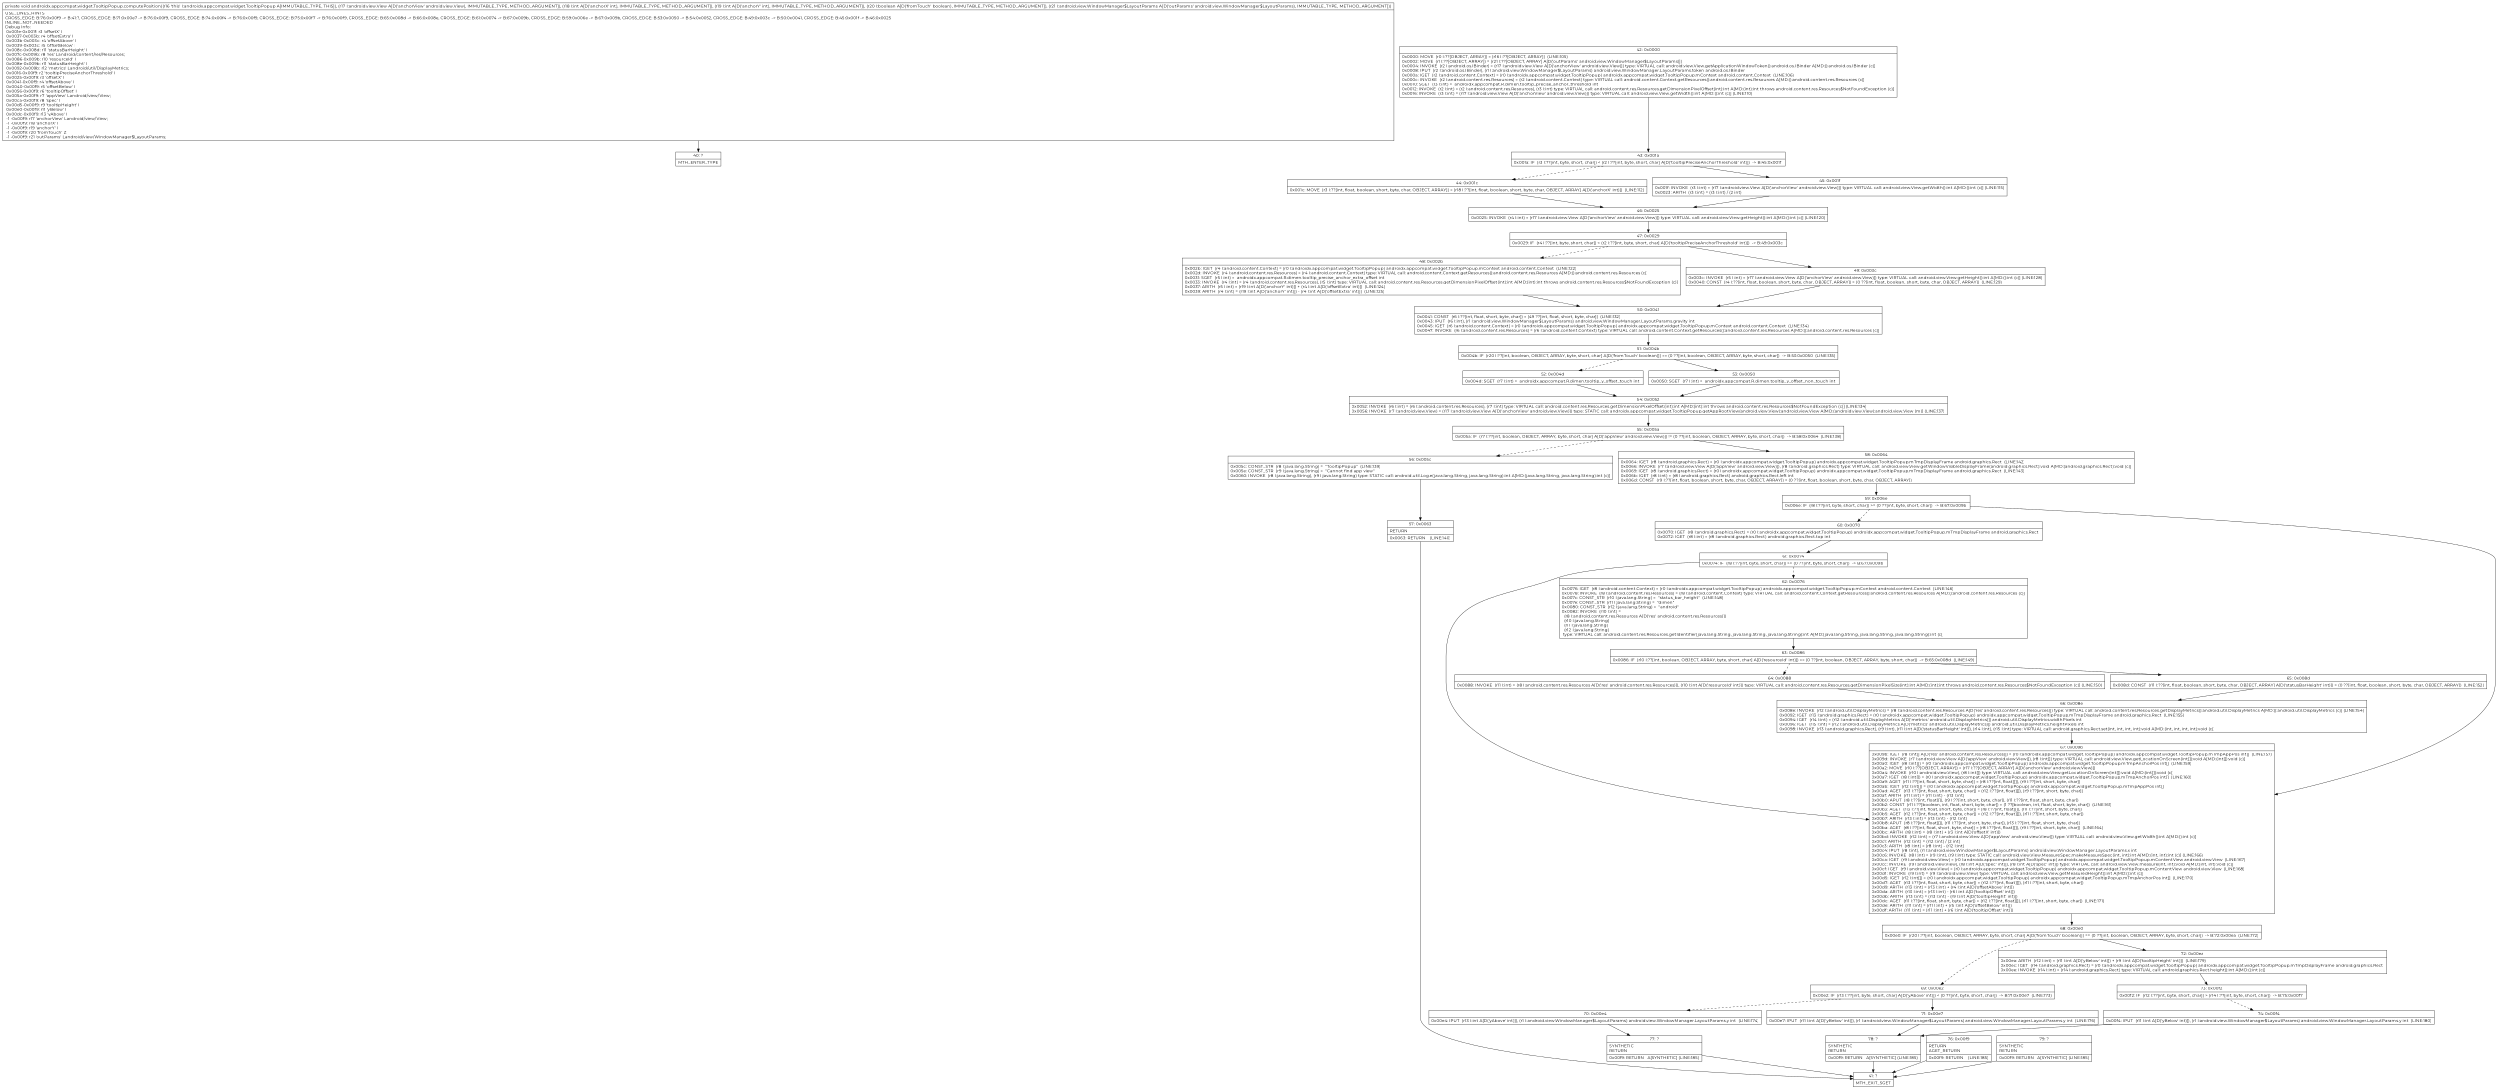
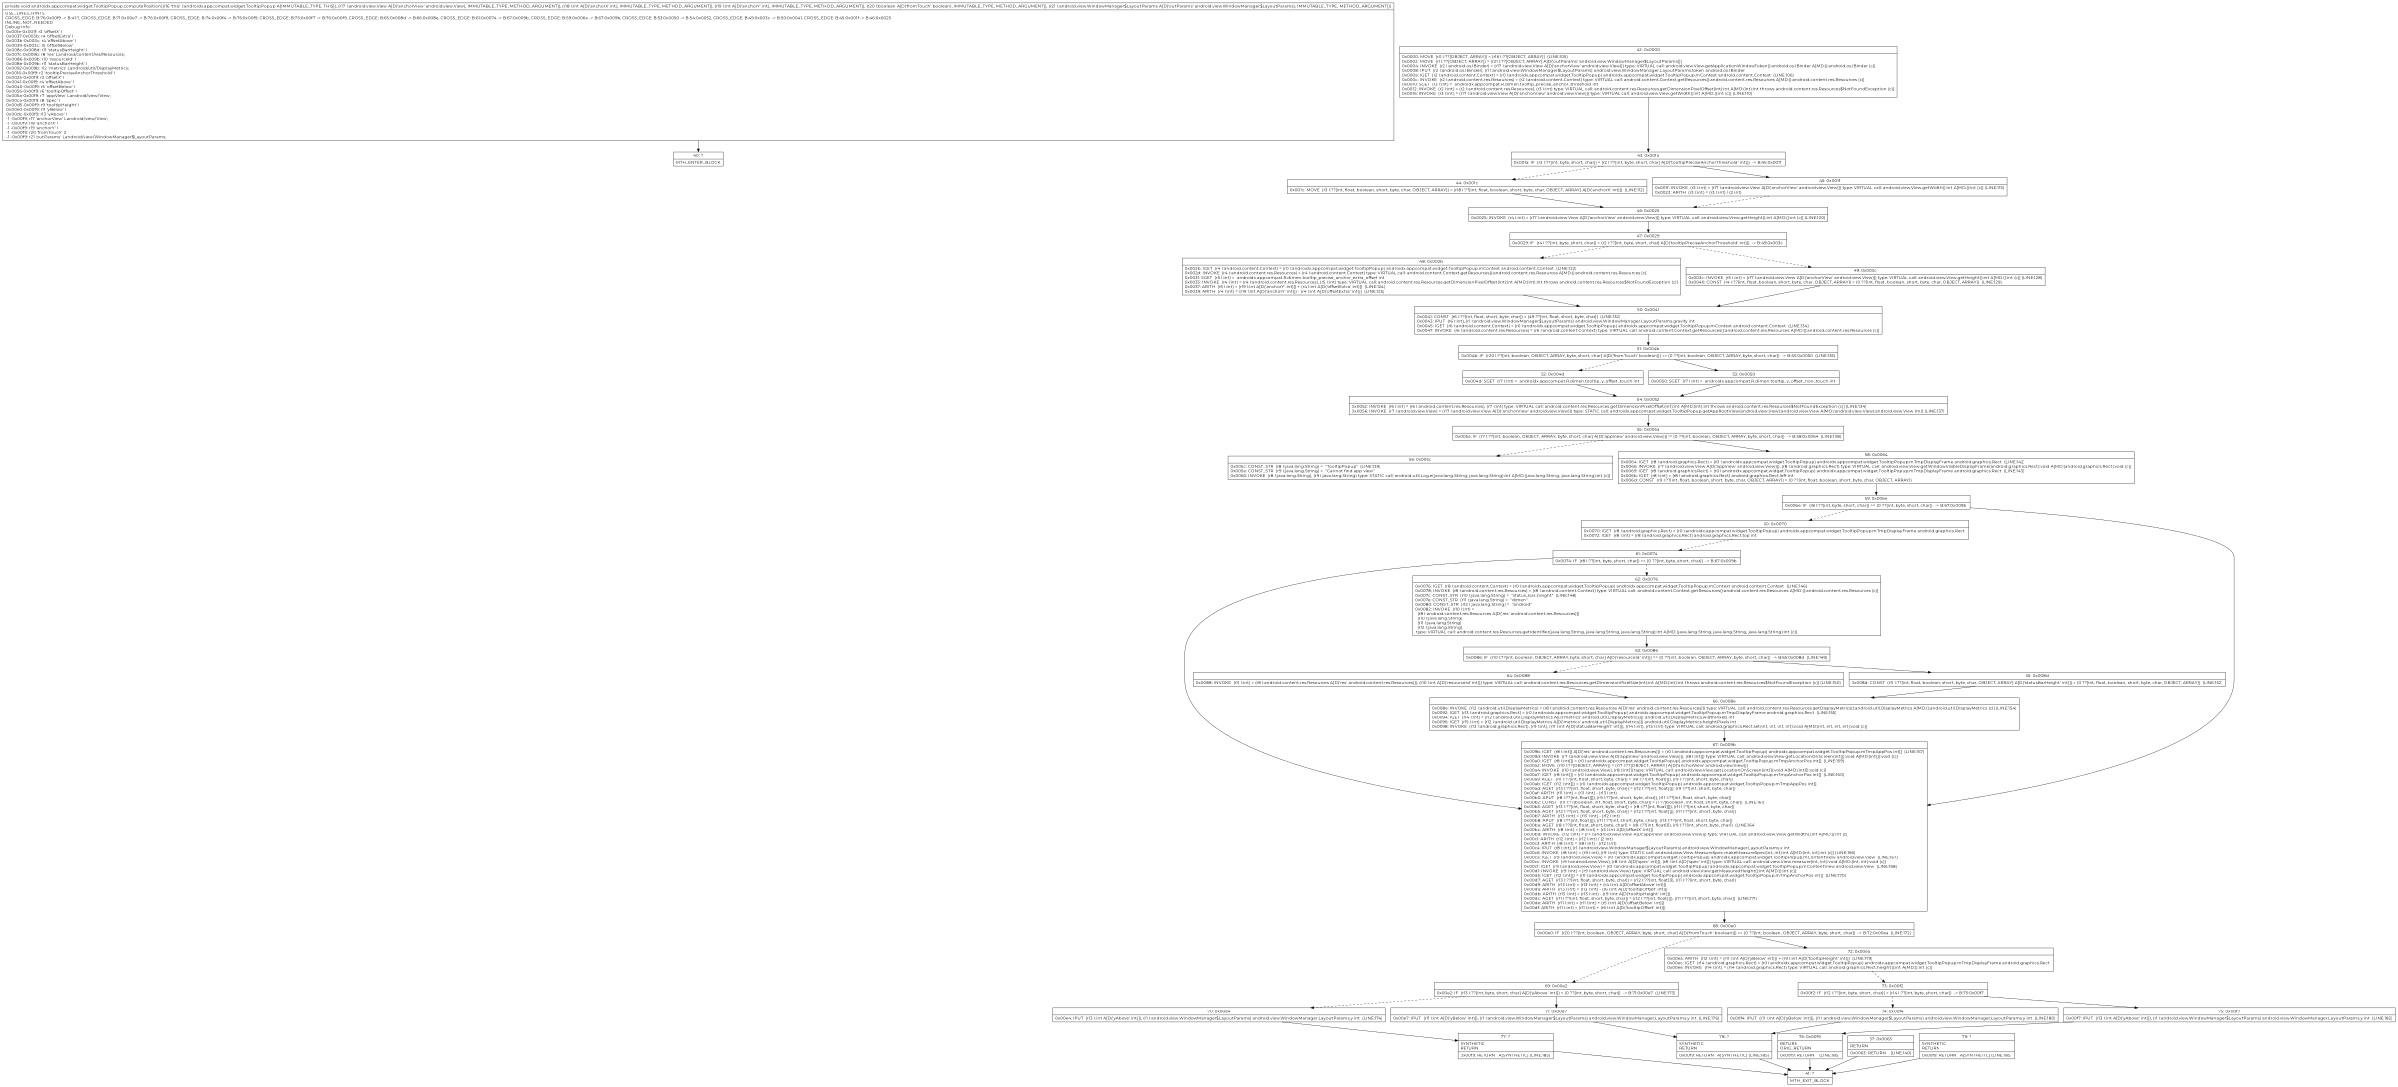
node "40: ?": text "MTH_ENTER_TYPE" -> "MTH_ENTER_BLOCK"
edge "45: 0x001f" -> "46: 0x0025": style solid -> dashed
edge "47: 0x0029" -> "49: 0x003c": style solid -> dashed
edge "56: 0x005c" -> "57: 0x0063": removed
edge "60: 0x0070" -> "61: 0x0074": style solid -> dashed
edge "72: 0x00ea" -> "73: 0x00f2": style solid -> dashed
node "75: 0x00f7": added
node "76: 0x00f9": text "AGET_RETURN" -> "ORIG_RETURN"
node "41: ?": text "MTH_EXIT_SGET" -> "MTH_EXIT_BLOCK"
